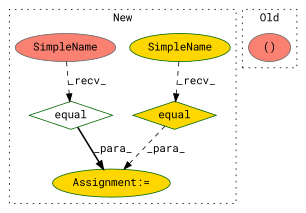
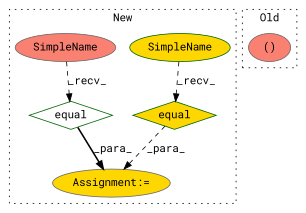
node "Assignment:=": color darkgreen -> gray40
